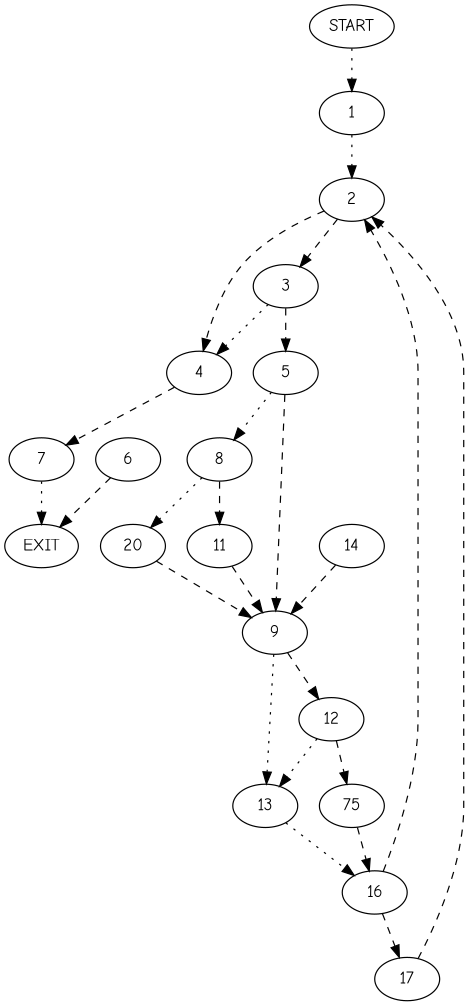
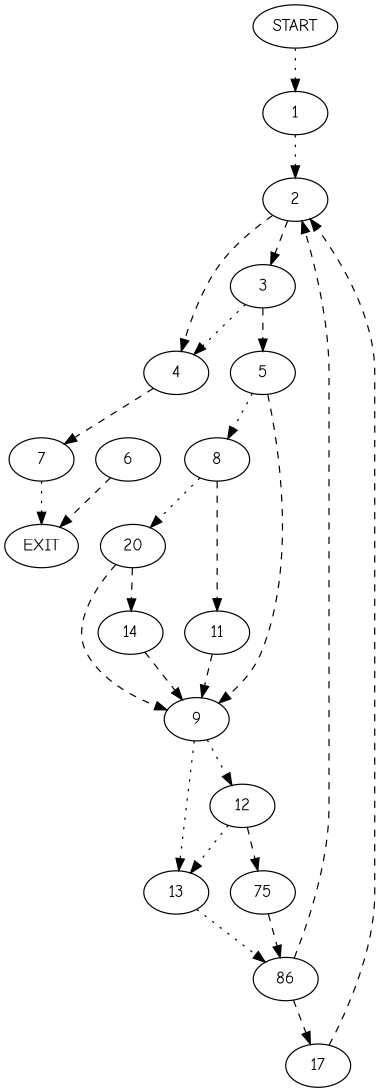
edge "20" -> "14": added
edge "9" -> "12": style dashed -> dotted
node "16": label "16" -> "86"
